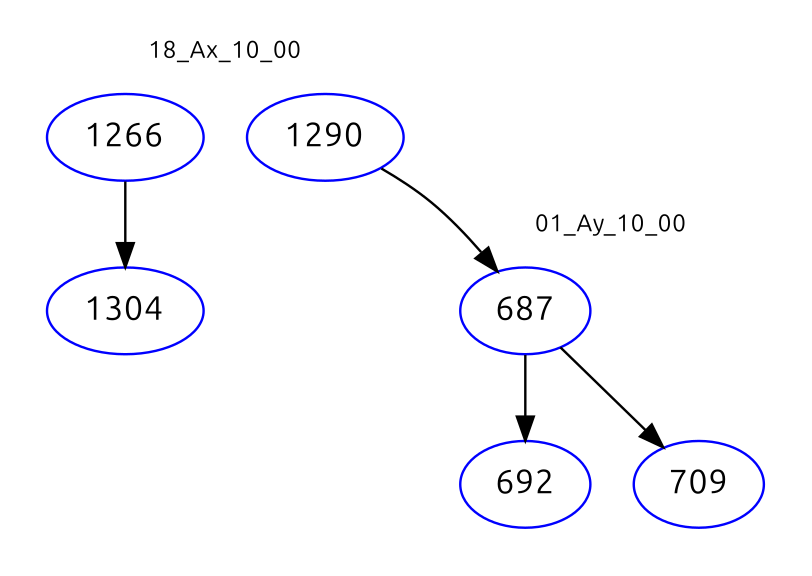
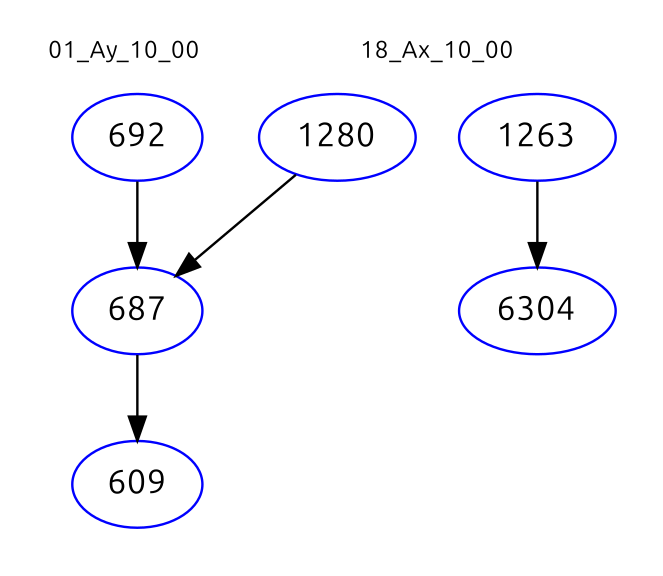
node "1266": label "1266" -> "1263"
node "1290": label "1290" -> "1280"
node "1304": label "1304" -> "6304"
edge "687" -> "692": reversed
node "709": label "709" -> "609"
